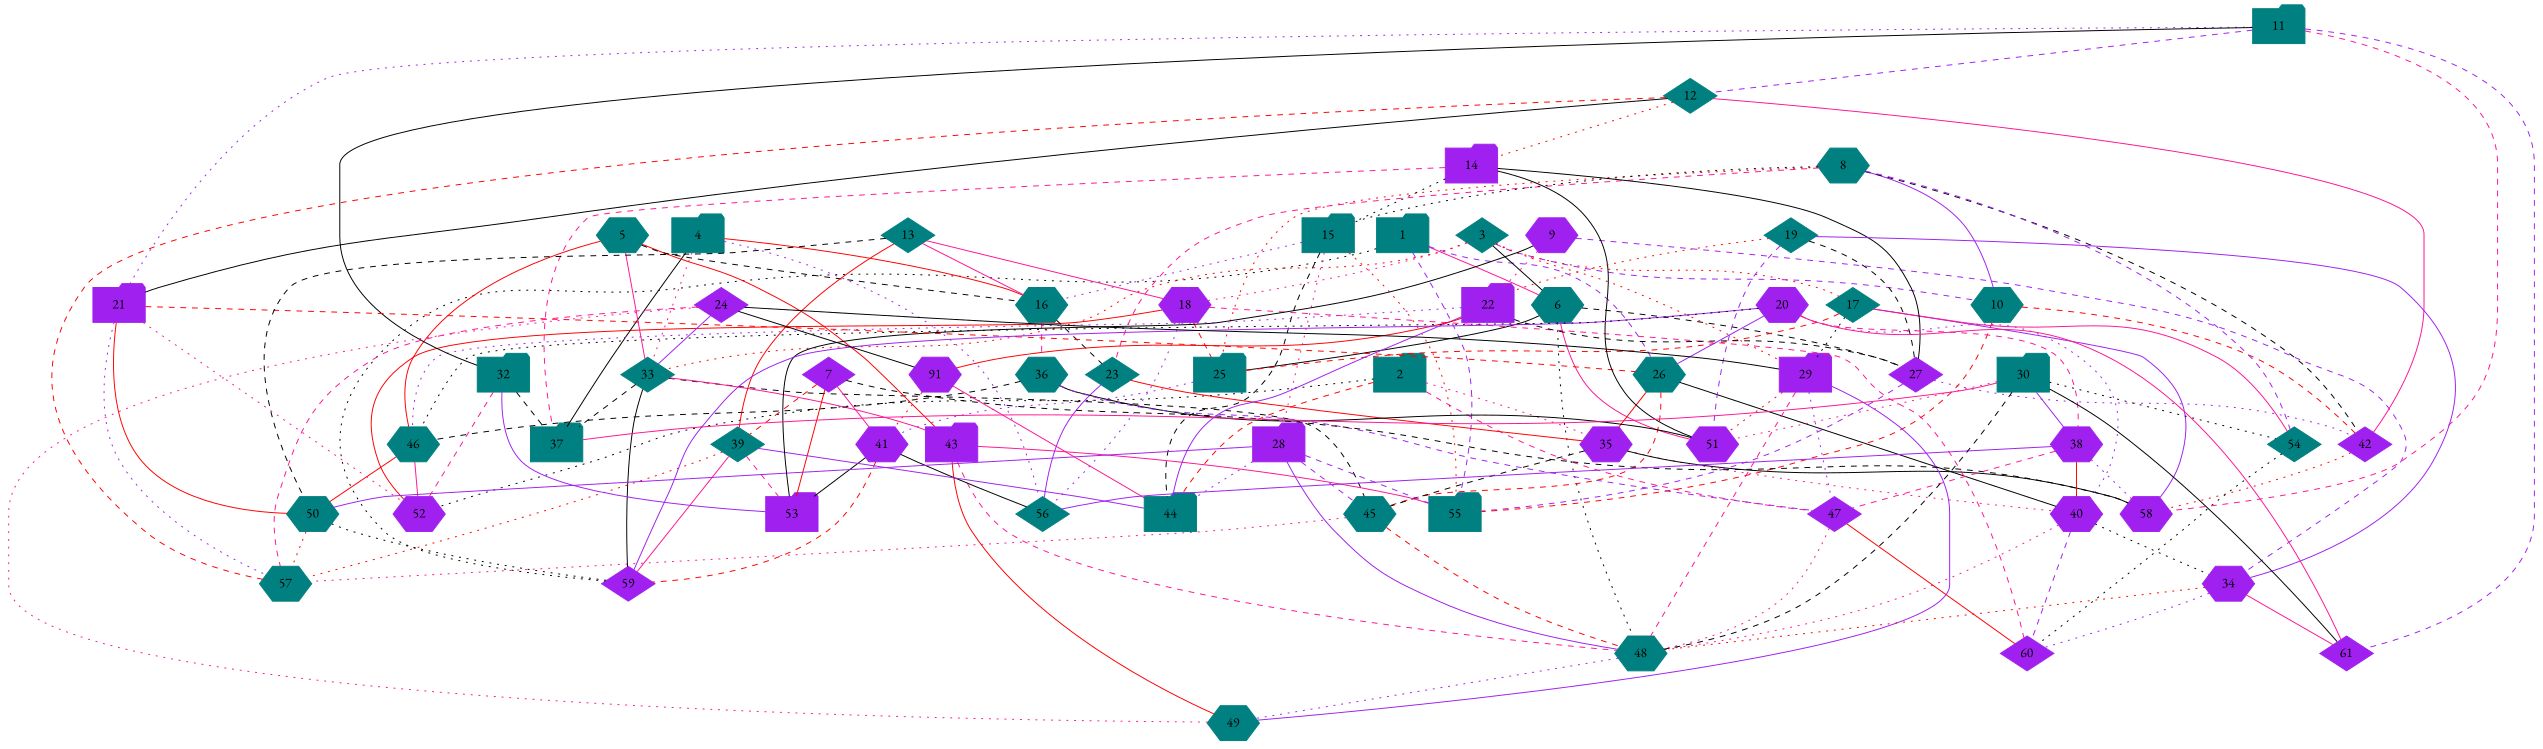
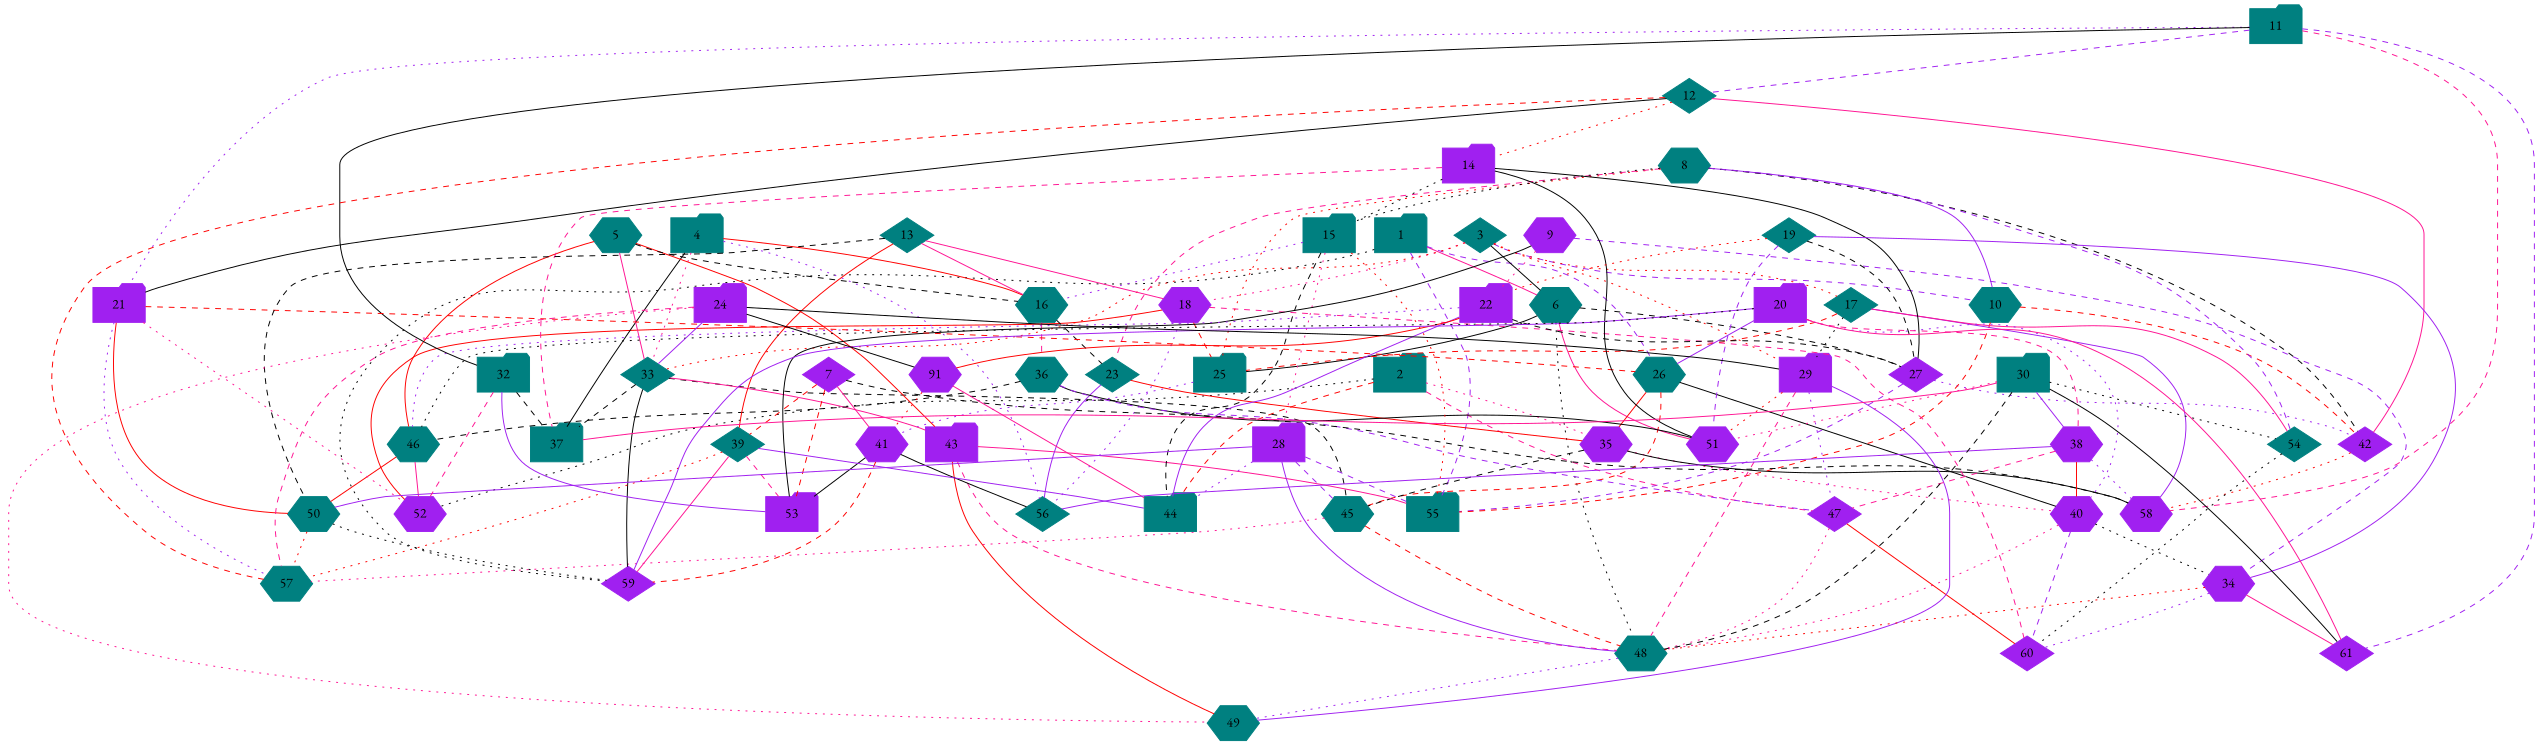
node "24": shape diamond -> folder
node "20": shape hexagon -> folder
edge "7" -- "53": style solid -> dashed
